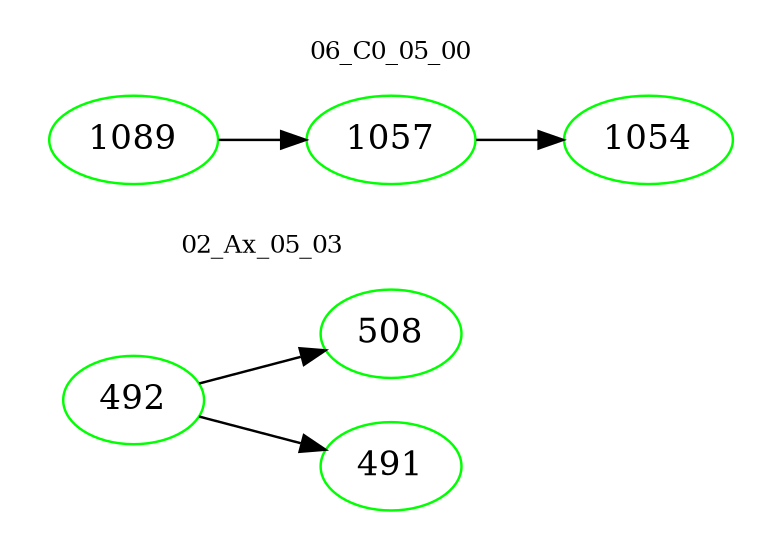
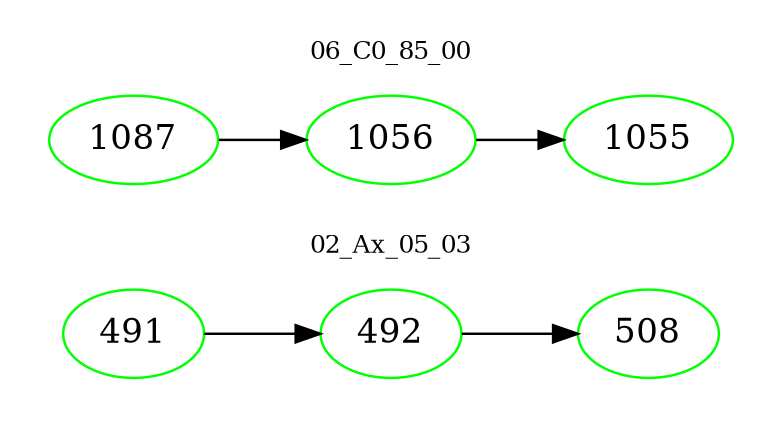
cluster "06_C0_05_00": label "06_C0_05_00" -> "06_C0_85_00"
node "1089": label "1089" -> "1087"
node "1057": label "1057" -> "1056"
node "1054": label "1054" -> "1055"
edge "492" -> "491": reversed
